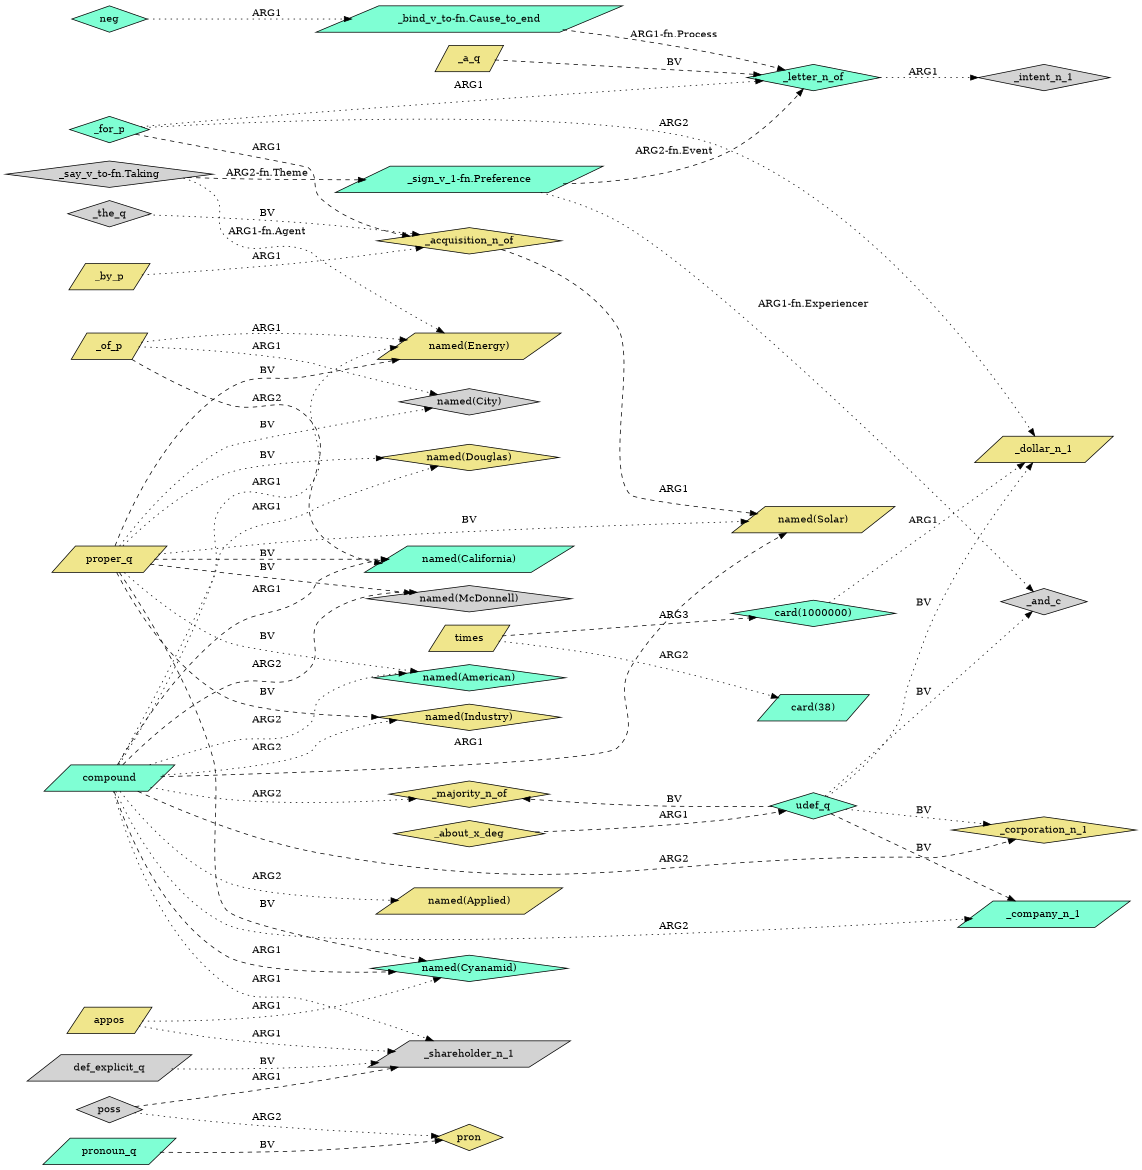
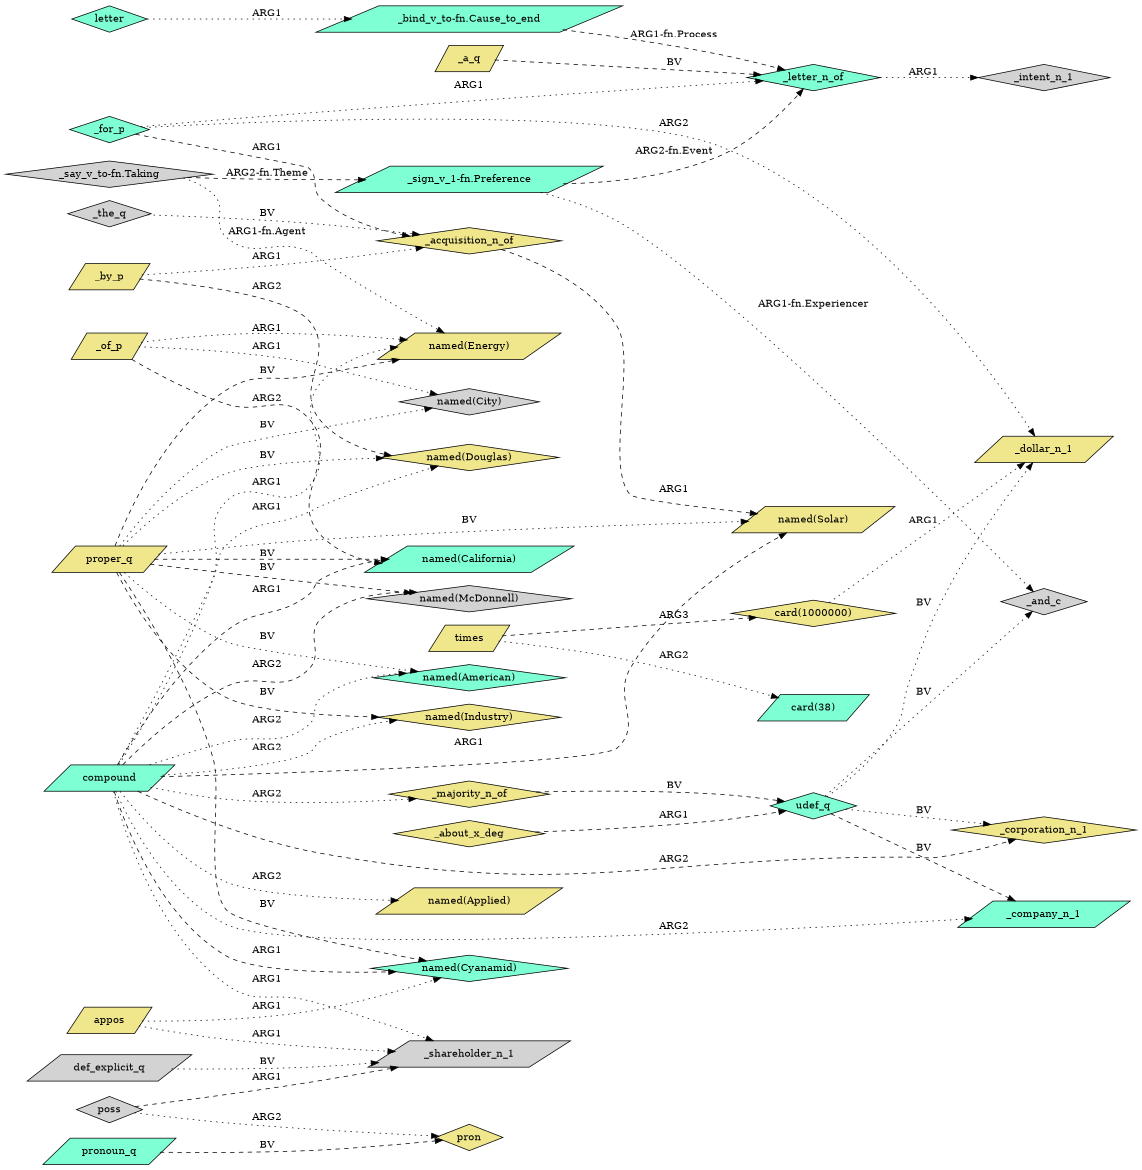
node "neg": label "neg" -> "letter"
edge "_by_p" -> "named(Douglas)": added, label "ARG2"
node "card(1000000)": fillcolor aquamarine -> khaki
edge "udef_q" -> "_majority_n_of": reversed
